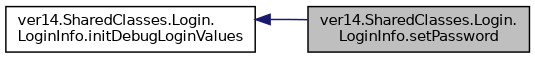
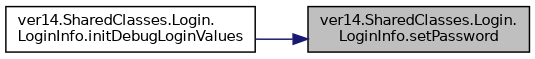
edge "ver14.SharedClasses.Login. LoginInfo.setPassword" -> "ver14.SharedClasses.Login. LoginInfo.initDebugLoginValues": reversed
